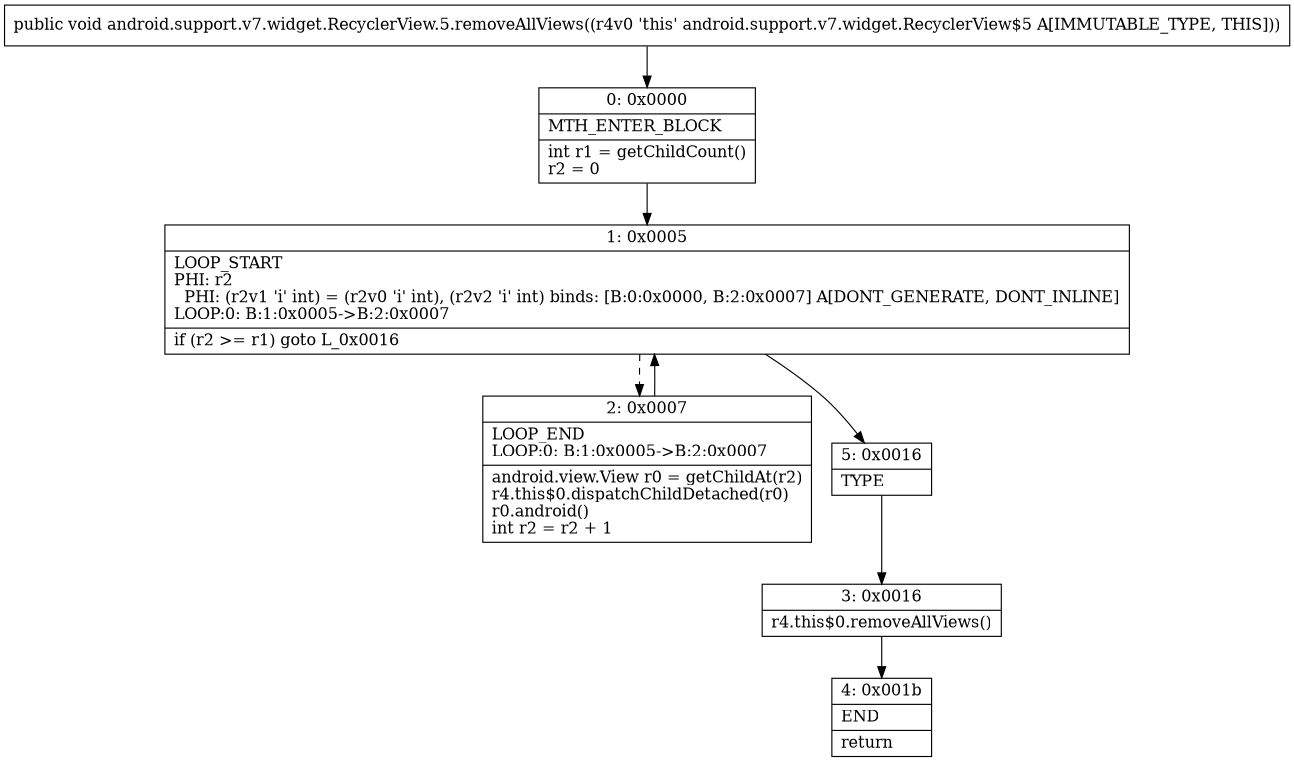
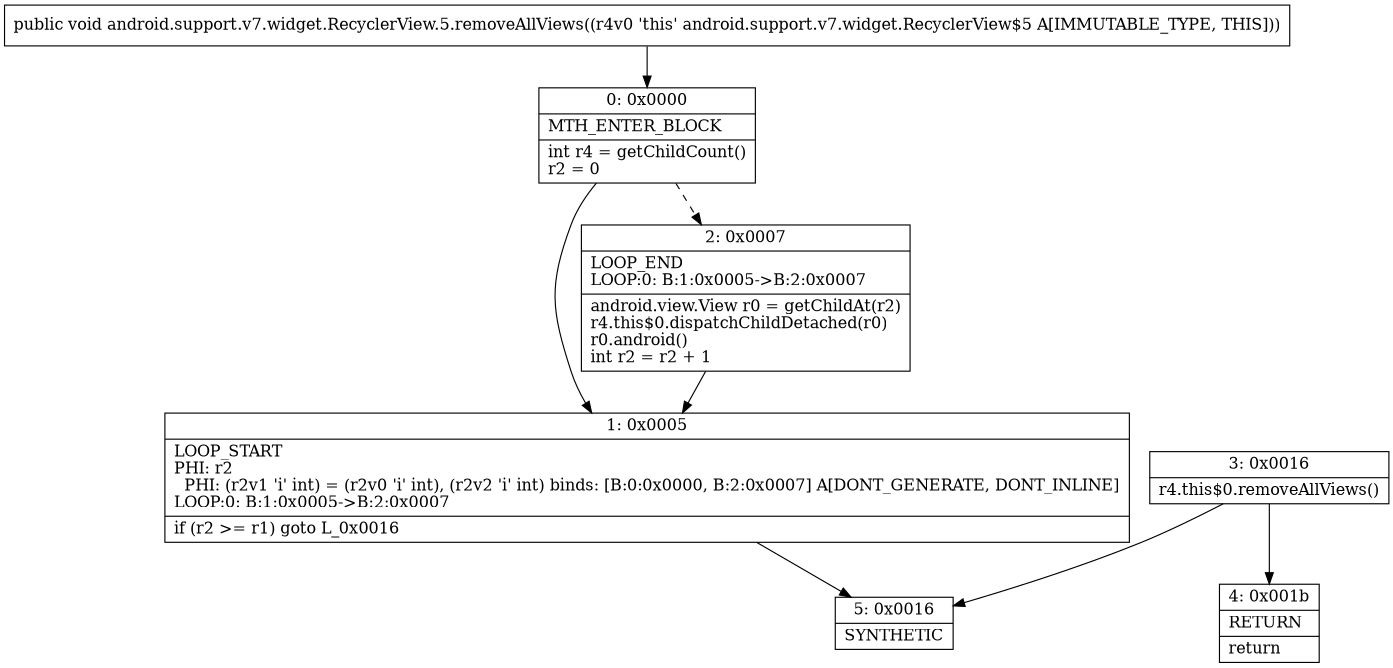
node "0: 0x0000": text "int r1 = getChildCount()" -> "int r4 = getChildCount()"
edge "1: 0x0005" -> "2: 0x0007": now "0: 0x0000" -> "2: 0x0007"
node "5: 0x0016": text "TYPE" -> "SYNTHETIC"
edge "5: 0x0016" -> "3: 0x0016": reversed
node "4: 0x001b": text "END" -> "RETURN"
